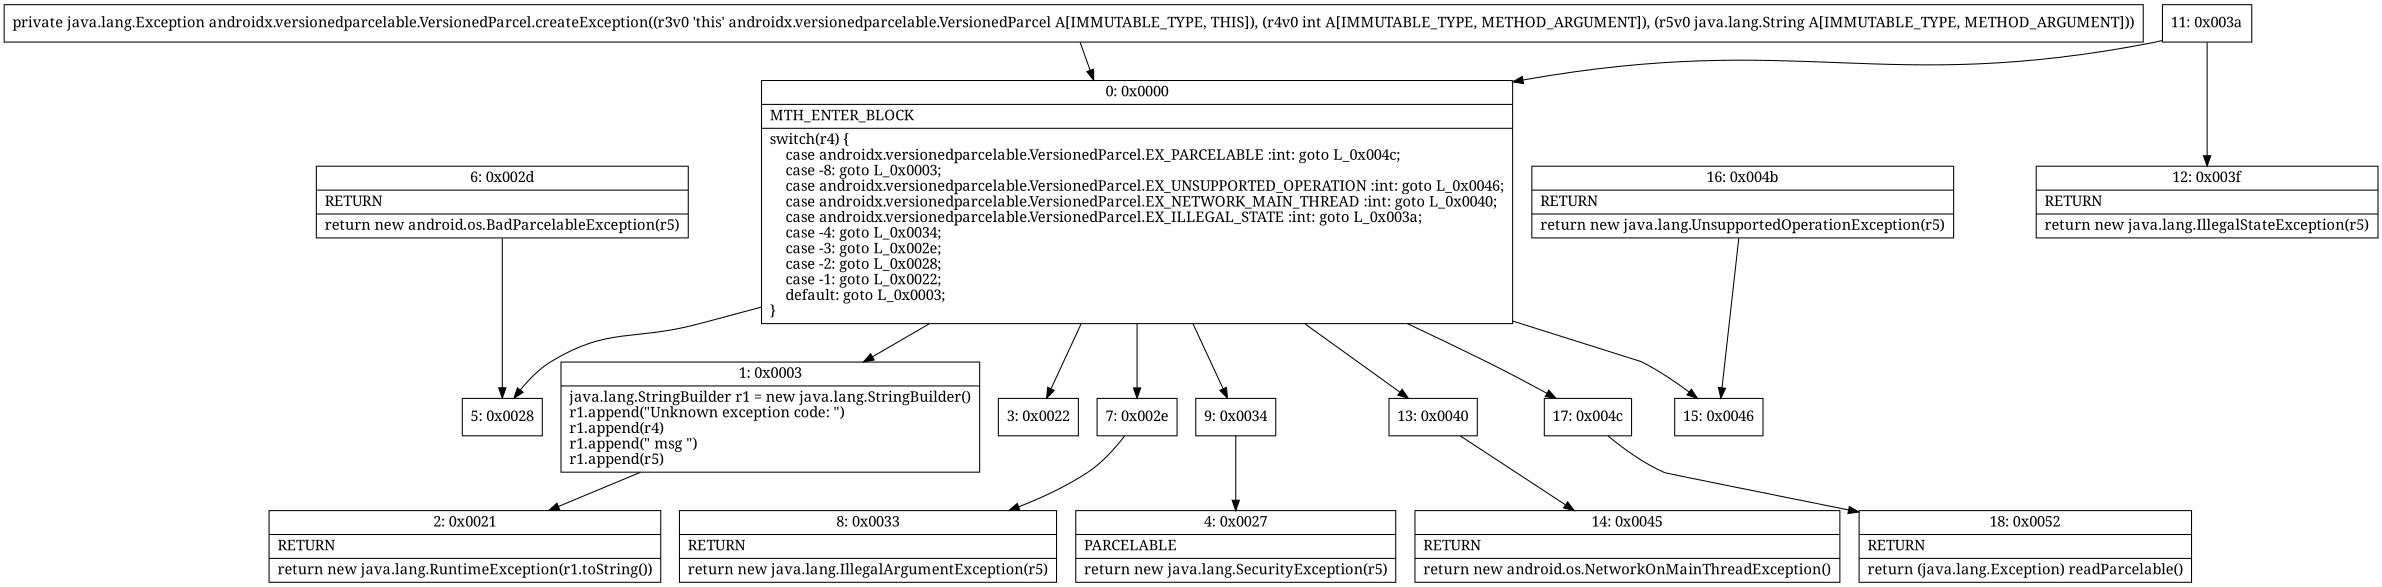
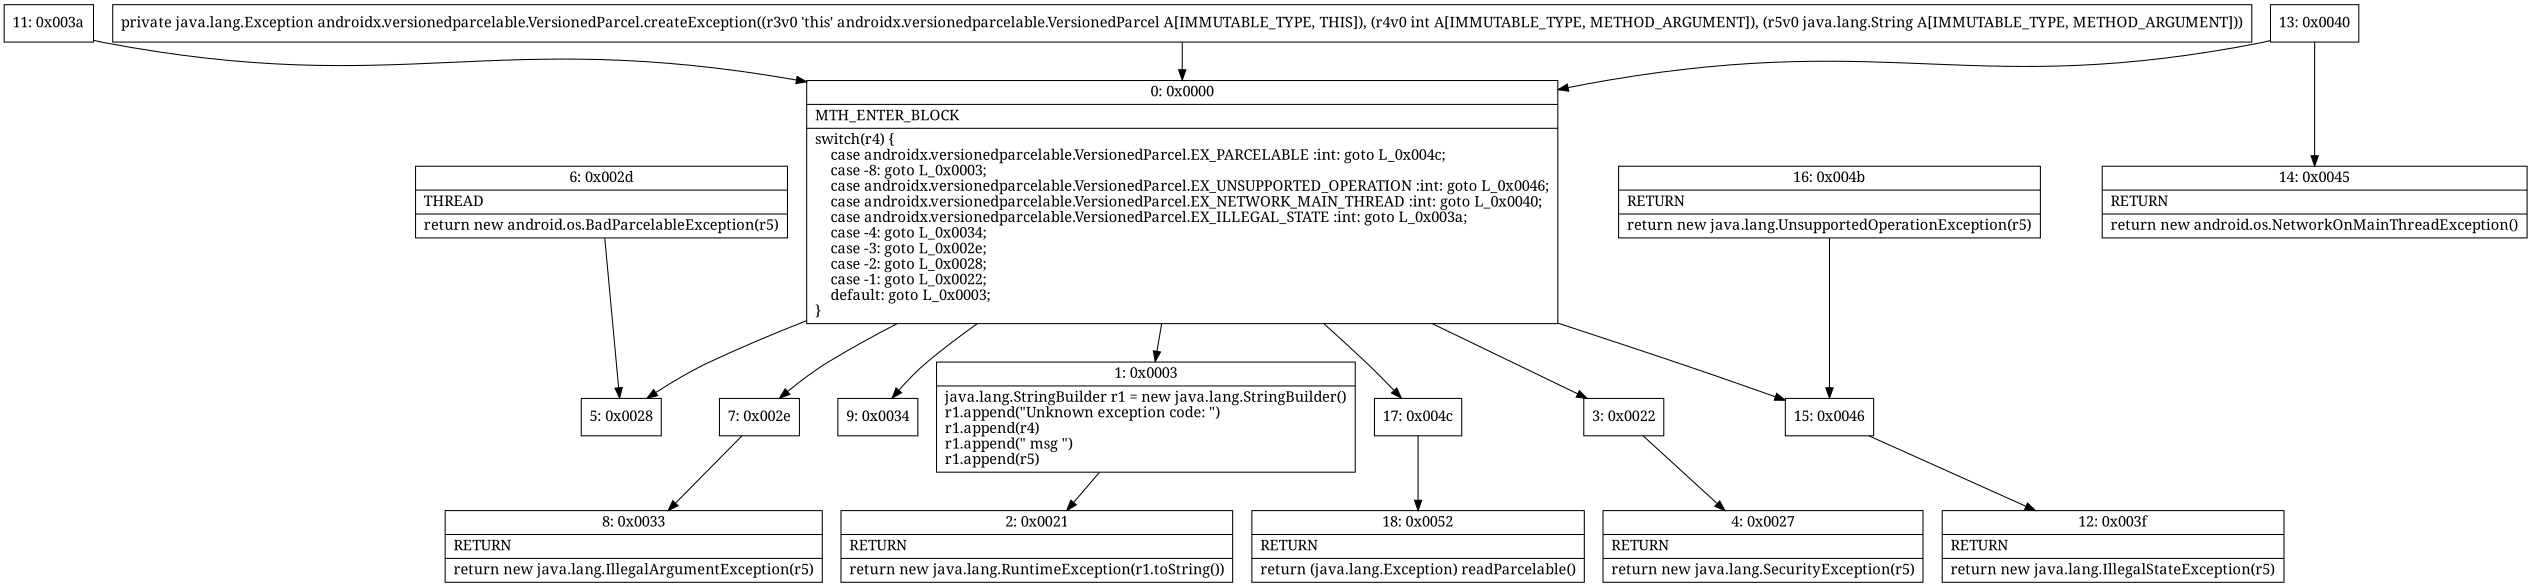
edge "11: 0x003a" -> "12: 0x003f": now "15: 0x0046" -> "12: 0x003f"
node "6: 0x002d": text "RETURN" -> "THREAD"
edge "0: 0x0000" -> "13: 0x0040": reversed
edge "9: 0x0034" -> "4: 0x0027": now "3: 0x0022" -> "4: 0x0027"
node "4: 0x0027": text "PARCELABLE" -> "RETURN"
